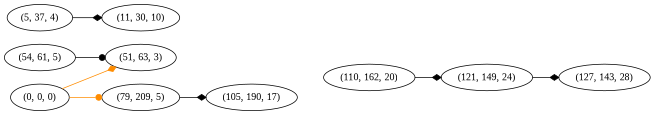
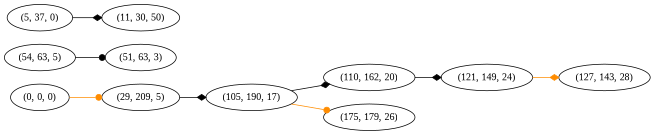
node "(5, 37, 4)": label "(5, 37, 4)" -> "(5, 37, 0)"
node "(11, 30, 10)": label "(11, 30, 10)" -> "(11, 30, 50)"
node "(54, 61, 5)": label "(54, 61, 5)" -> "(54, 63, 5)"
edge "(121, 149, 24)" -> "(127, 143, 28)": color black -> darkorange
edge "(0, 0, 0)" -> "(51, 63, 3)": removed
edge "(105, 190, 17)" -> "(110, 162, 20)": added
node "(79, 209, 5)": label "(79, 209, 5)" -> "(29, 209, 5)"
node "(175, 179, 26)": added
